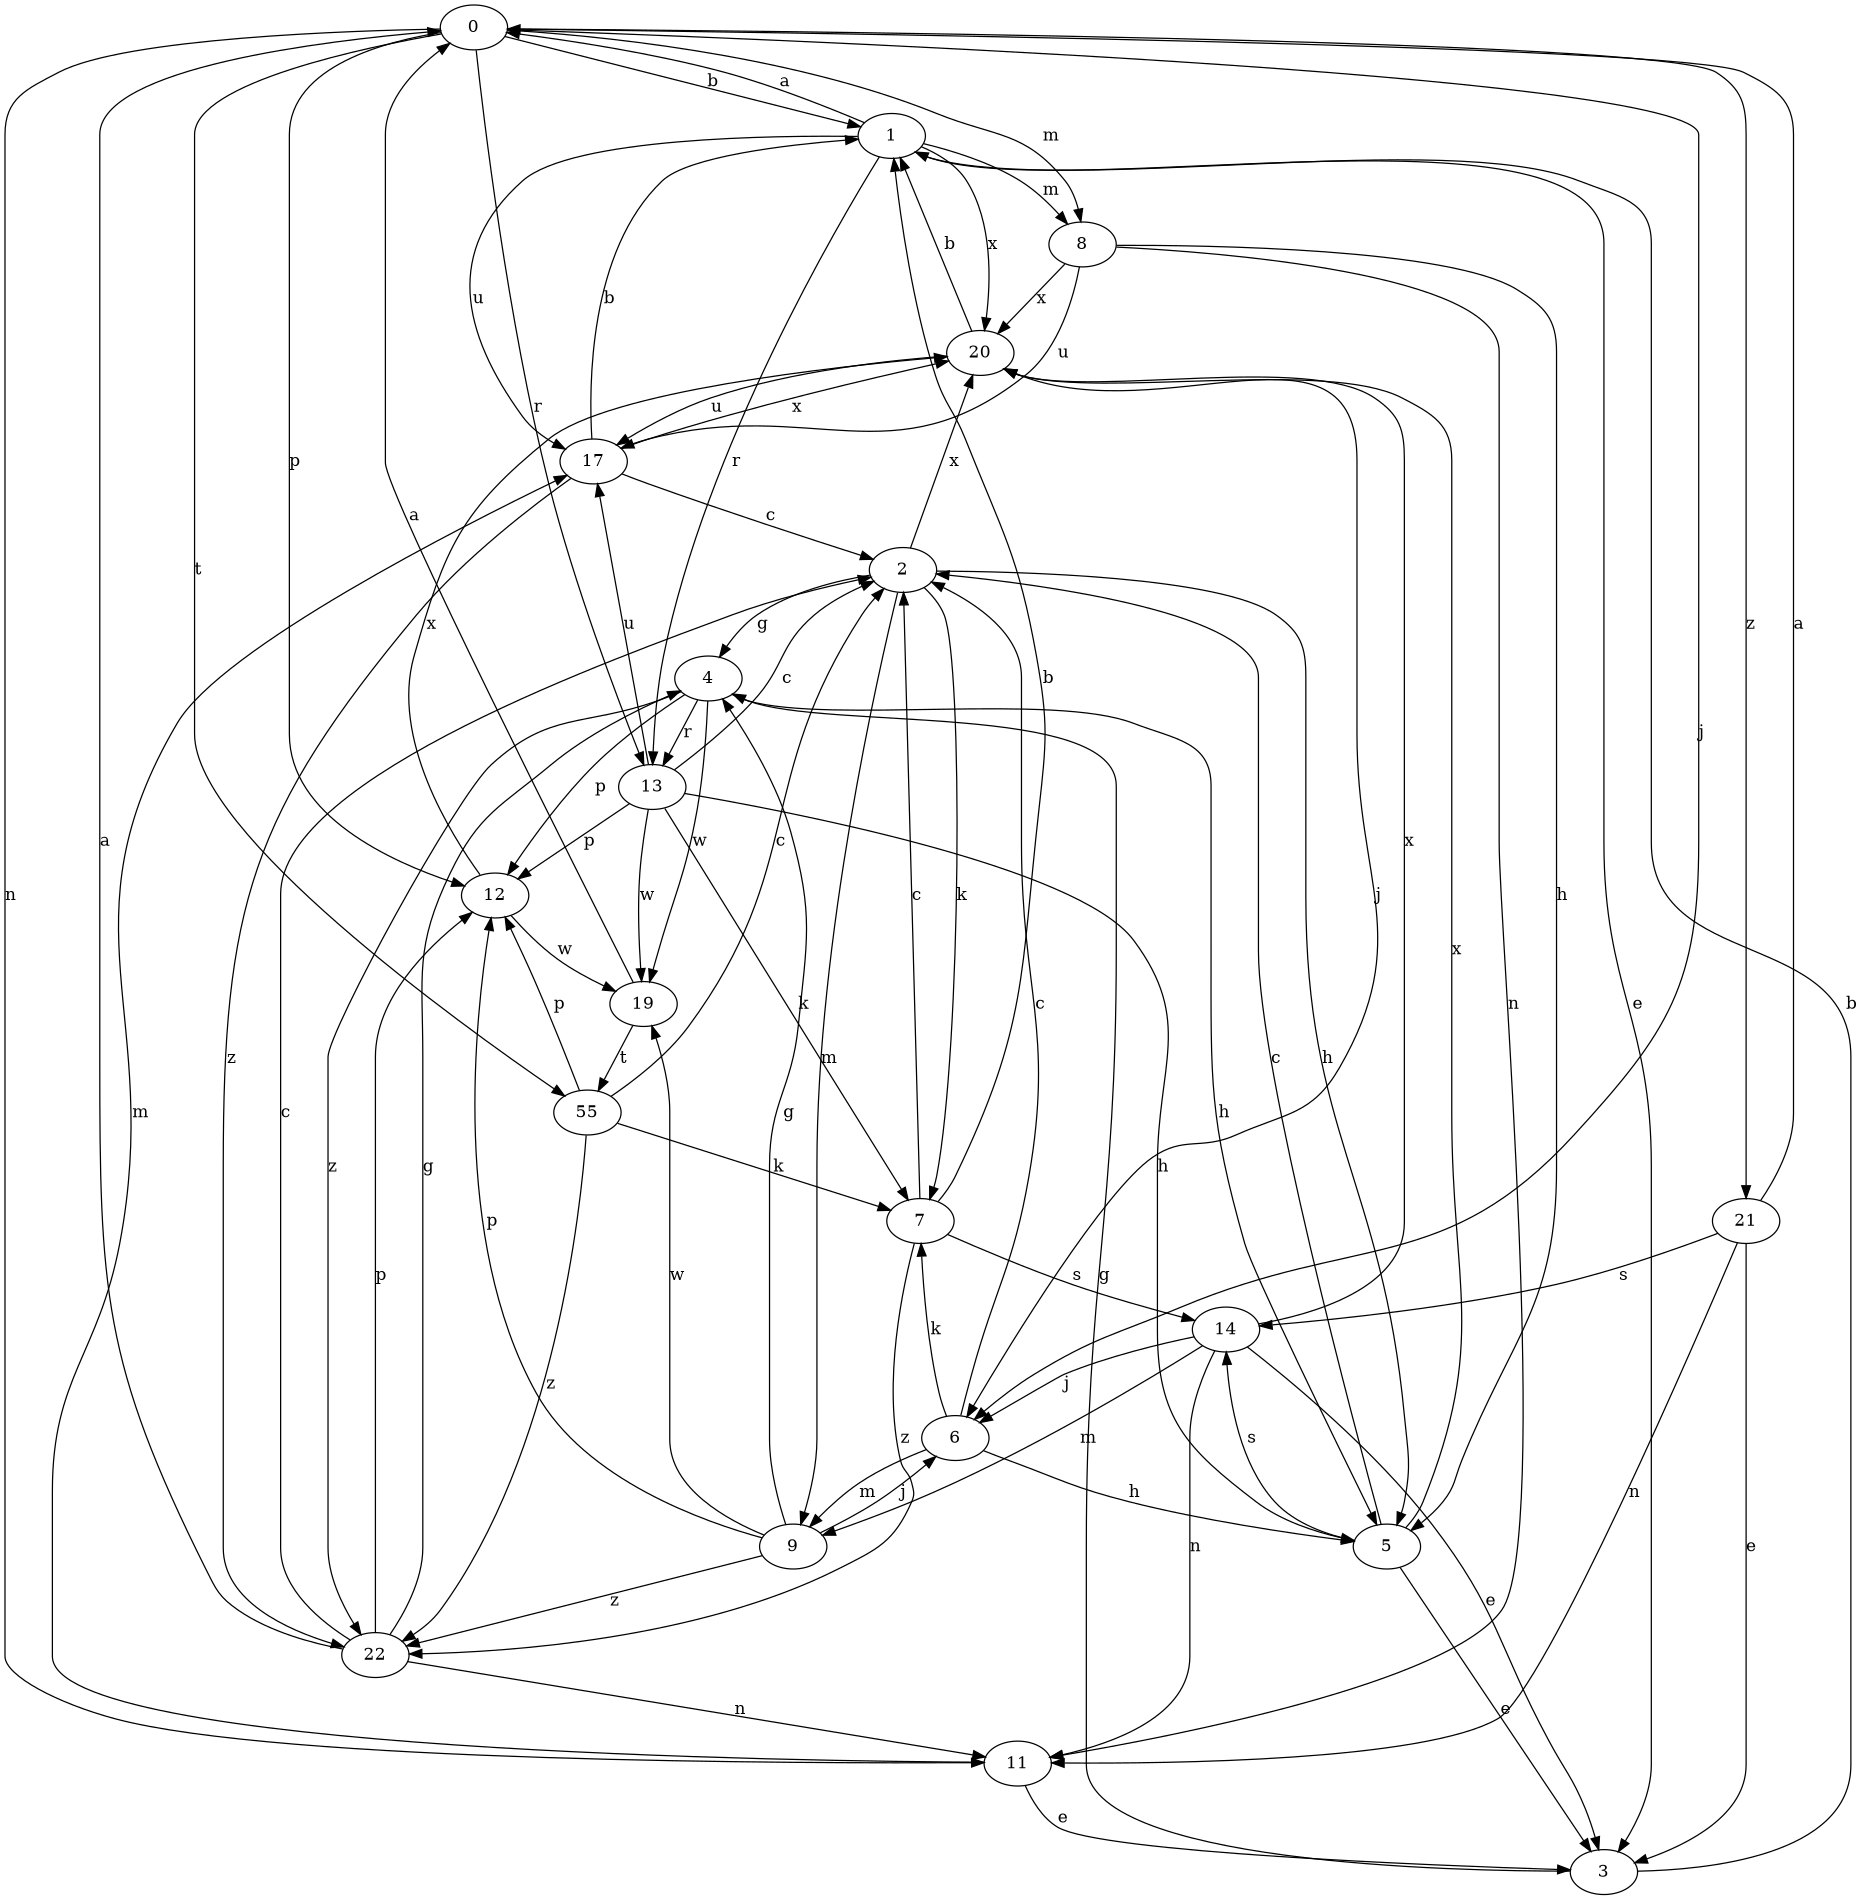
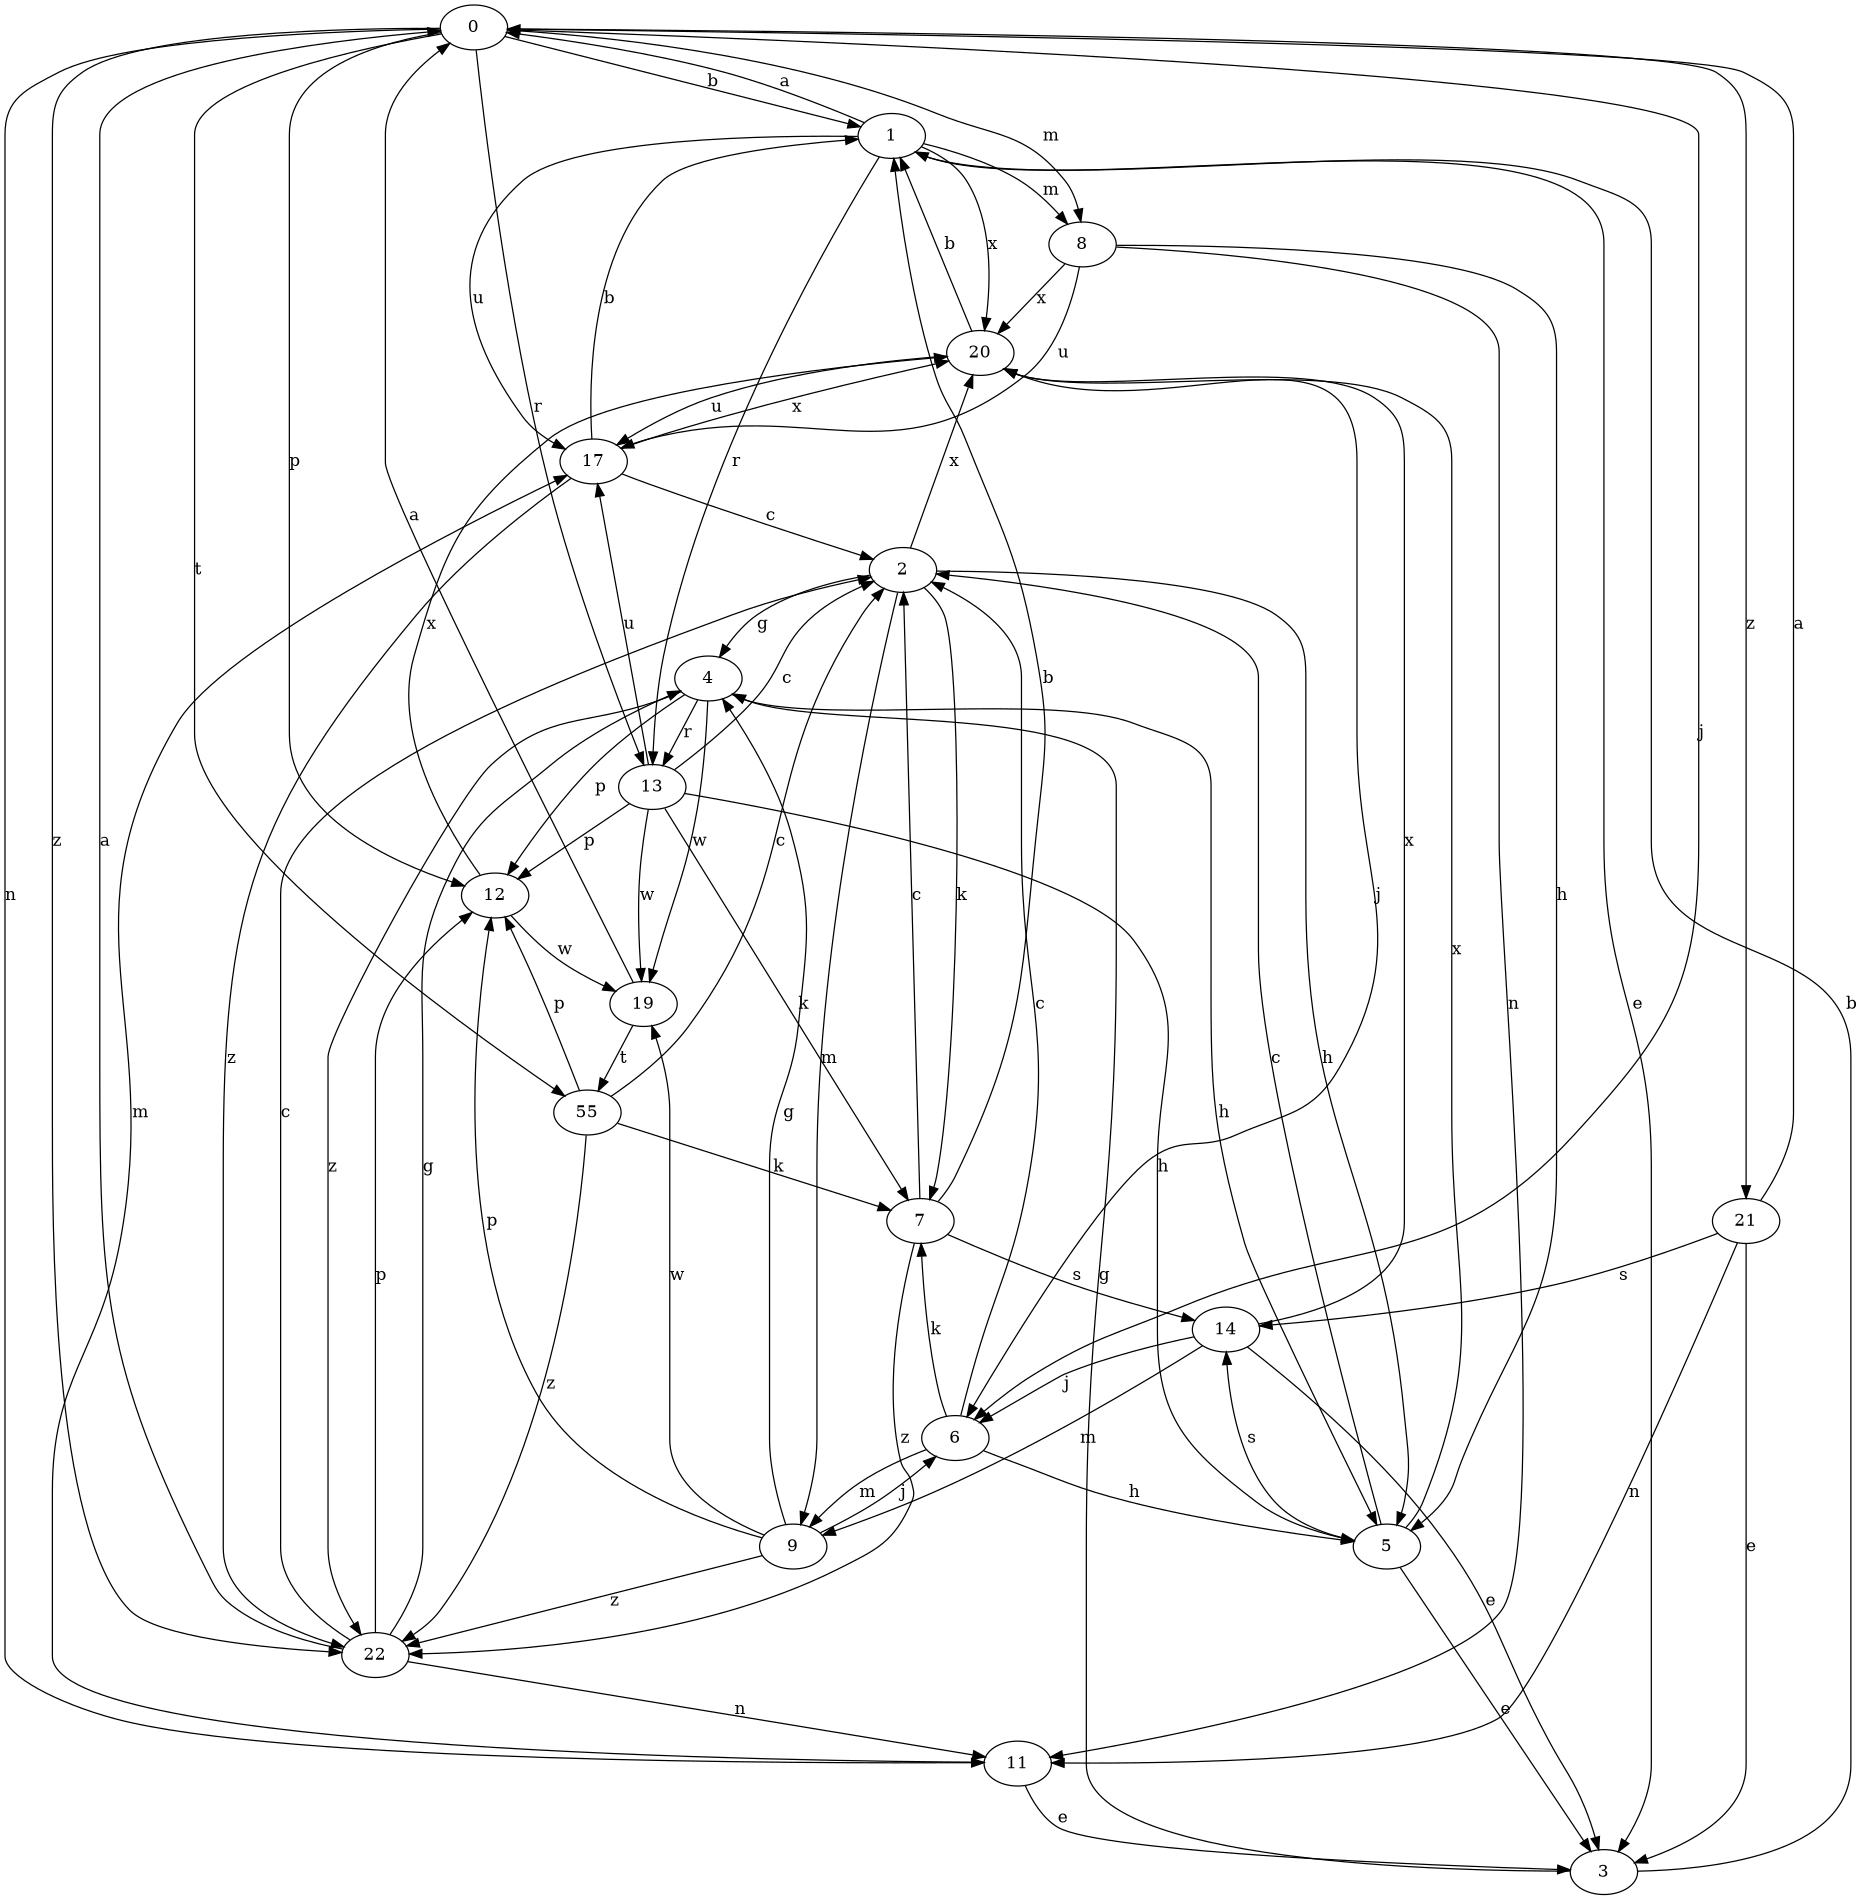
edge "0" -> "22": added, label "z"
edge "14" -> "11": removed, label "n"
